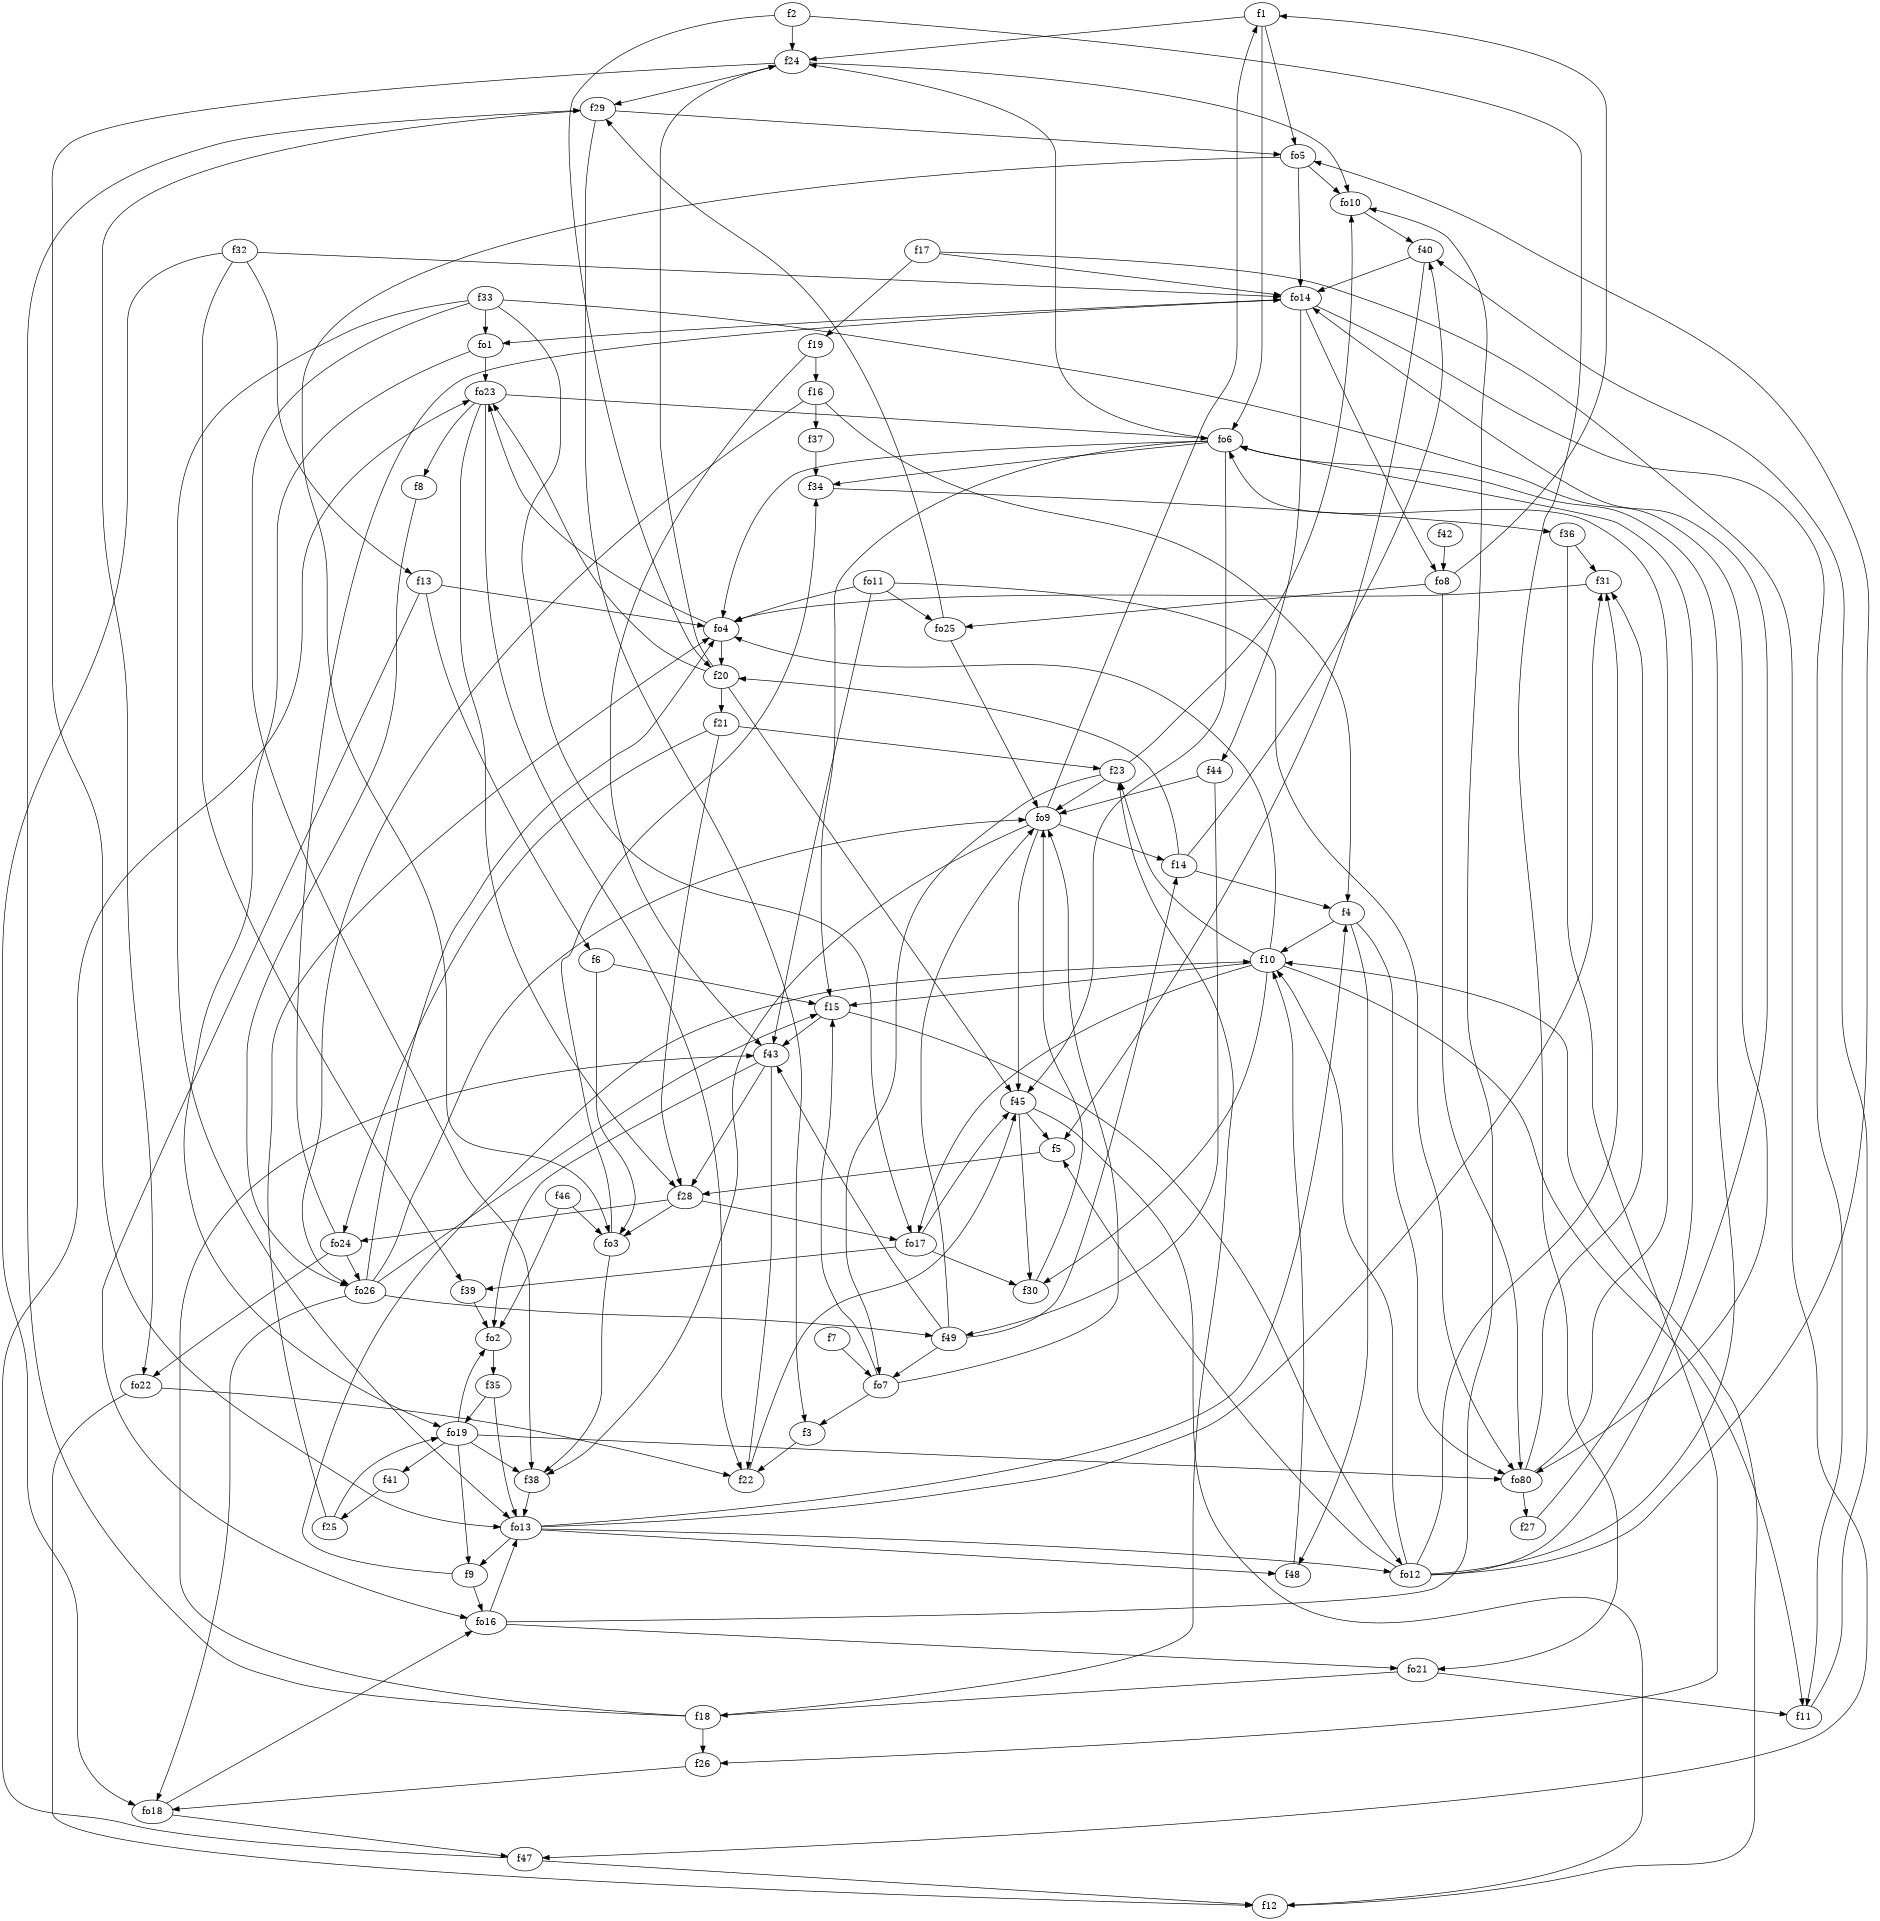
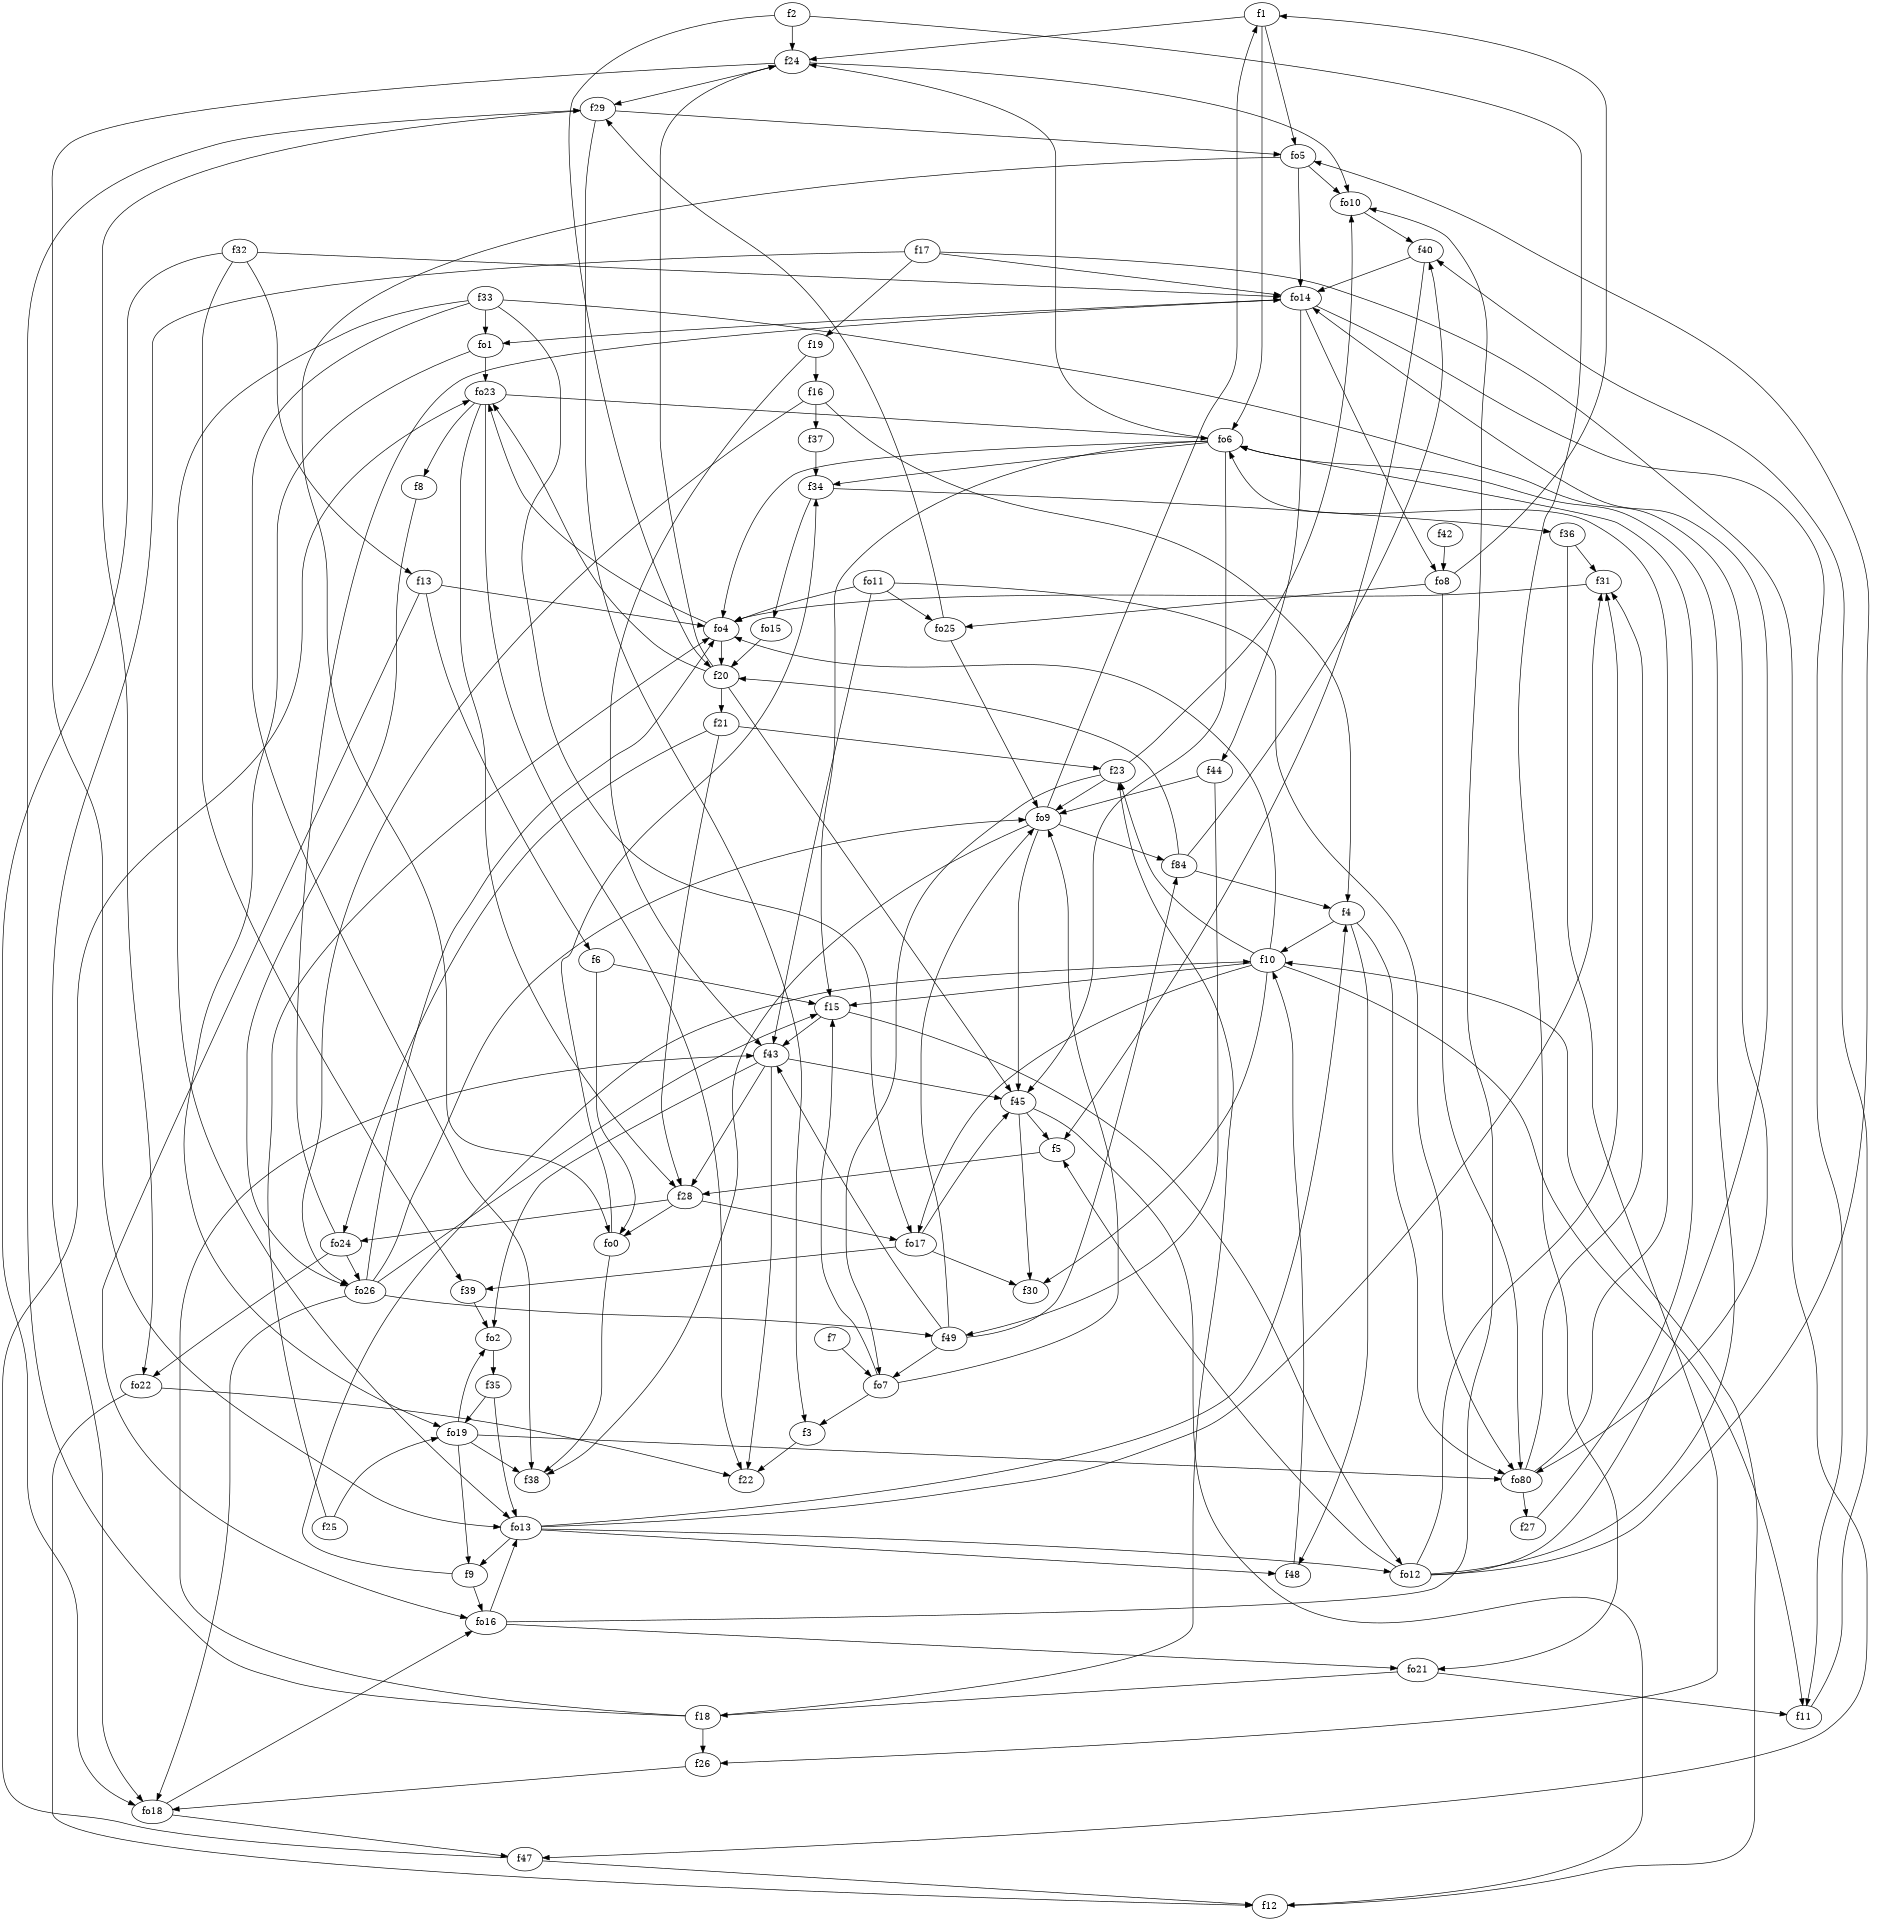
node "fo15": added
edge "f17" -> "fo18": added
node "f14": label "f14" -> "f84"
edge "f30" -> "fo9": removed
node "f46": removed
node "fo3": label "fo3" -> "fo0"
edge "fo12" -> "f10": removed
edge "f22" -> "f45": now "f43" -> "f45"
node "f41": removed
edge "f38" -> "fo13": removed
